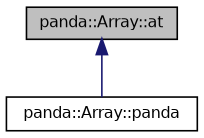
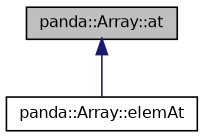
node "panda::Array::panda": label "panda::Array::panda" -> "panda::Array::elemAt"
